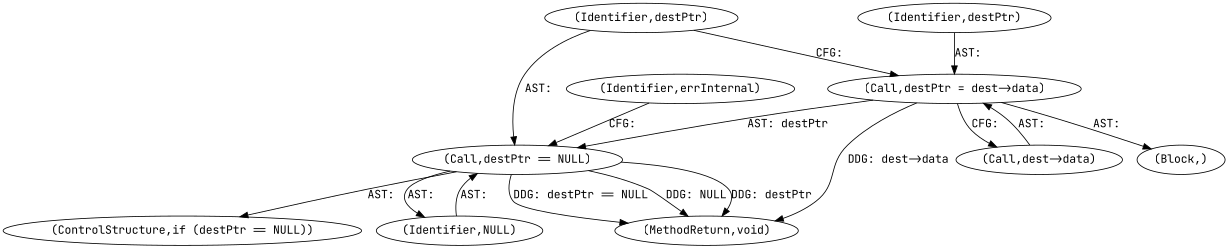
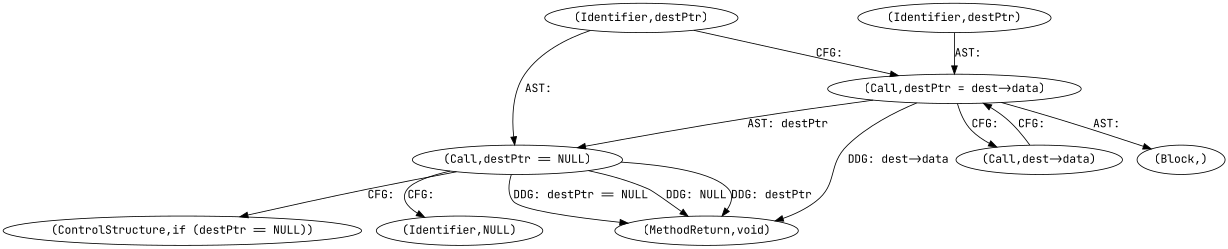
node "(Identifier,errInternal)": removed
edge "(Call,dest->data)" -> "(Call,destPtr = dest->data)": label "AST: " -> "CFG: "
edge "(Call,destPtr == NULL)" -> "(ControlStructure,if (destPtr == NULL))": label "AST: " -> "CFG: "
edge "(Call,destPtr == NULL)" -> "(Identifier,NULL)": label "AST: " -> "CFG: "
edge "(Identifier,NULL)" -> "(Call,destPtr == NULL)": removed, label "AST:"
